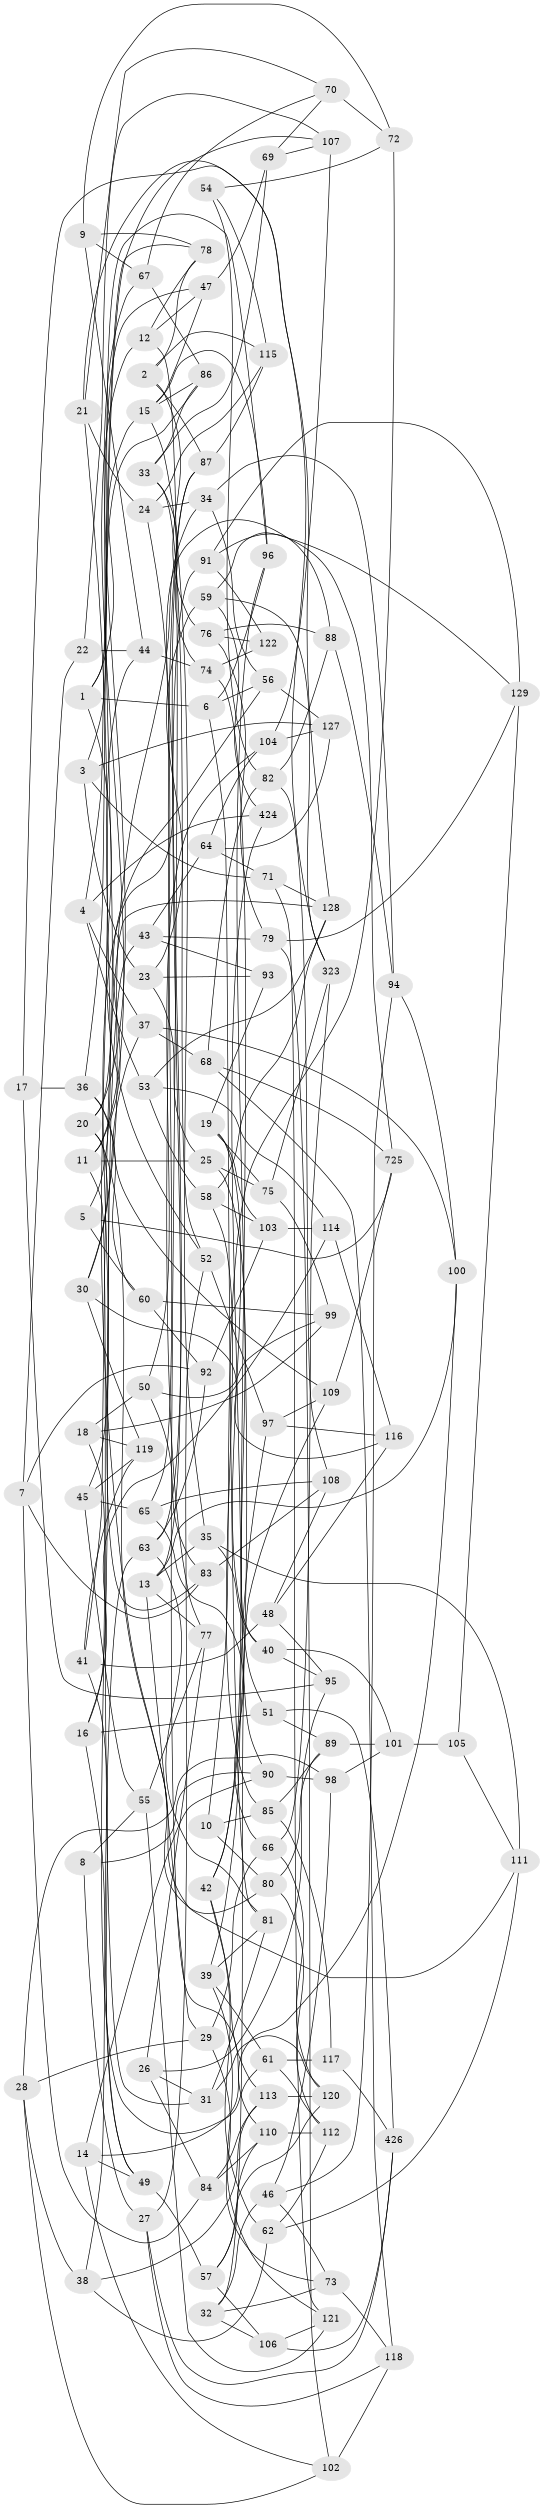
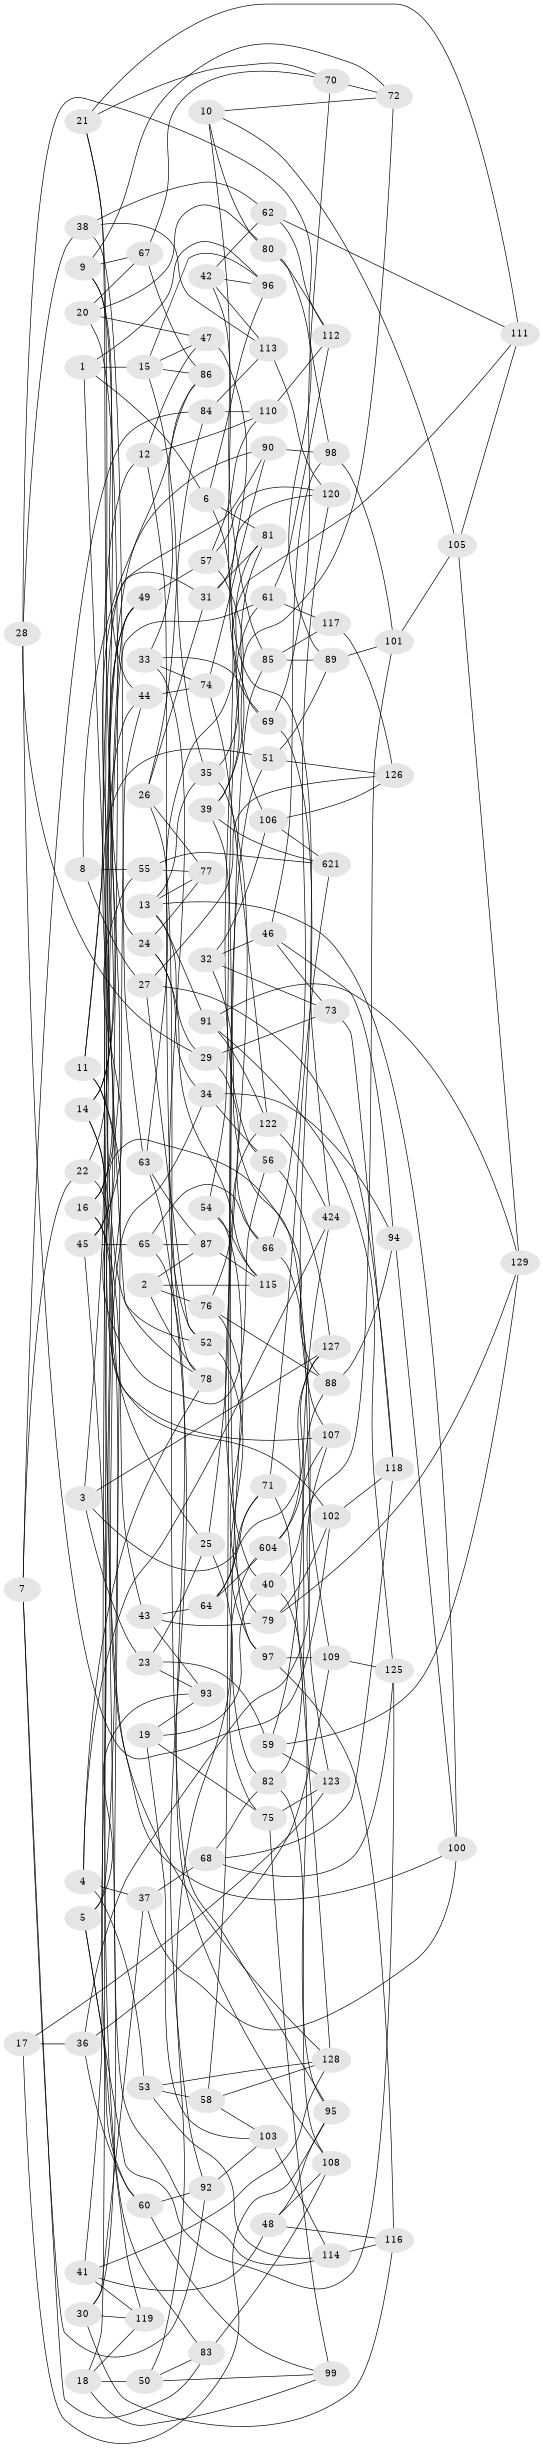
edge "10" -- "105": added
node "104": label "104" -> "604"
node "323": label "323" -> "123"
node "725": label "725" -> "125"
edge "122" -- "424": added
edge "93" -- "5": added
node "426": label "426" -> "126"
node "121": label "121" -> "621"
